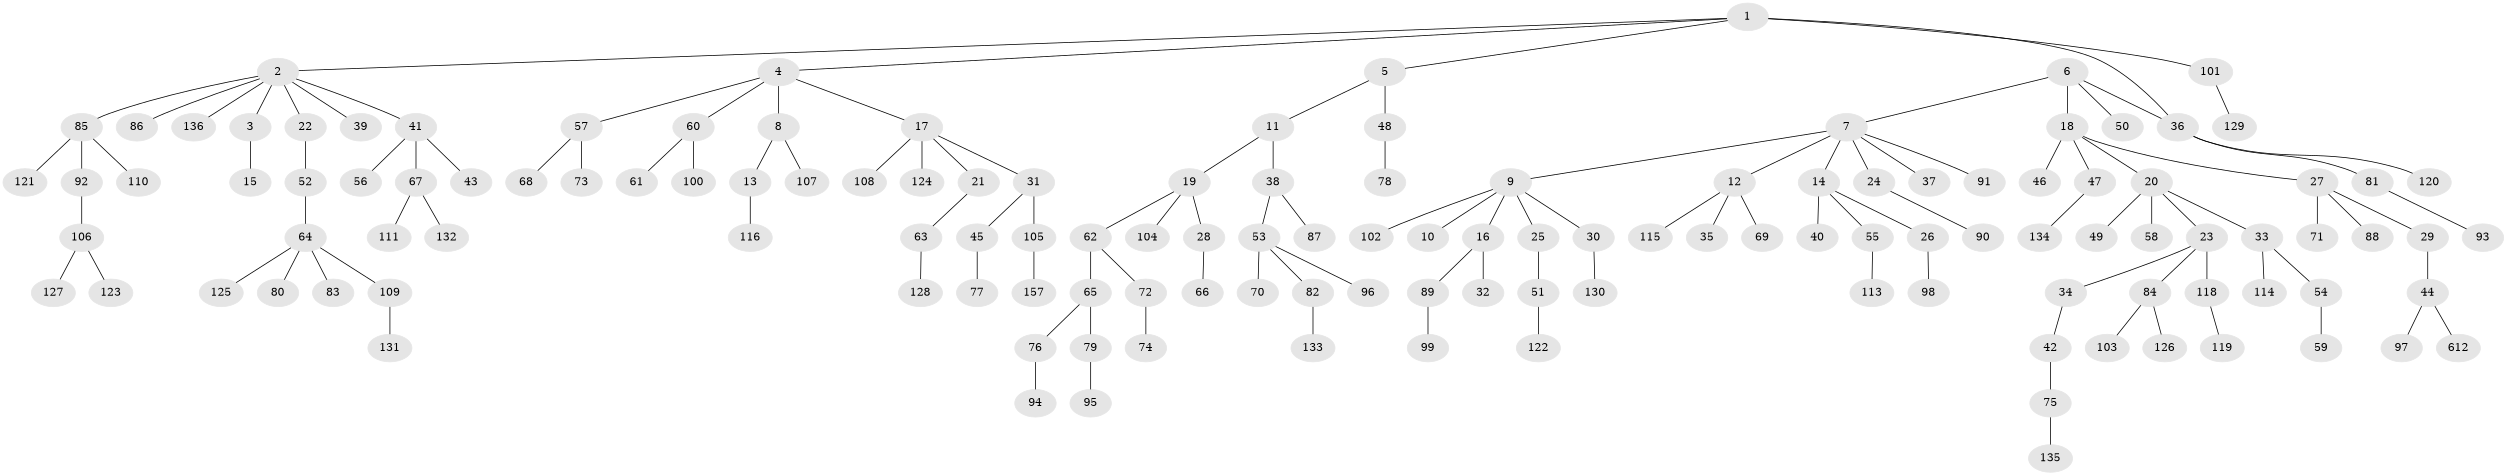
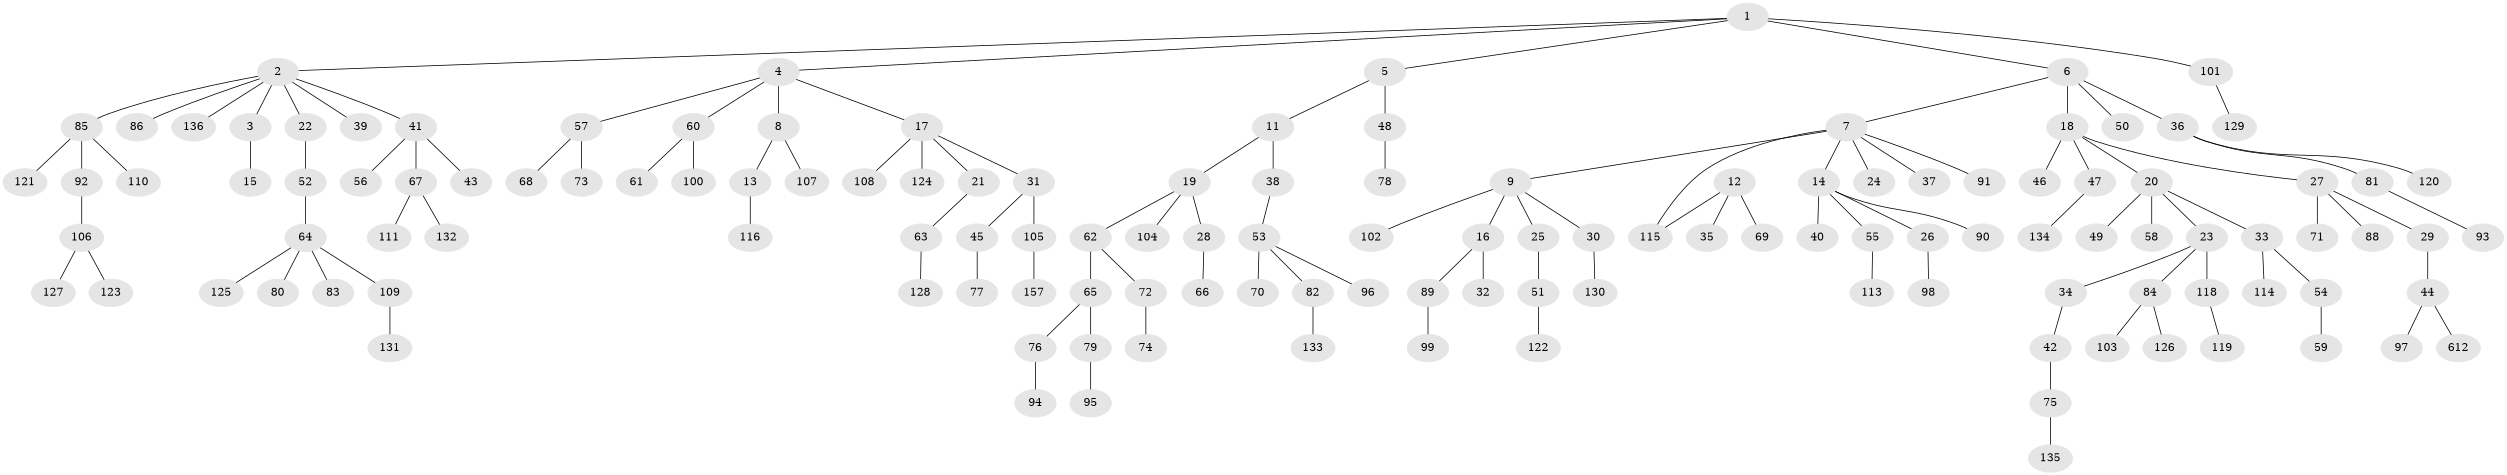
edge "1" -- "36": now "1" -- "6"
edge "7" -- "12": now "7" -- "115"
edge "24" -- "90": now "14" -- "90"
node "87": removed
node "10": removed
